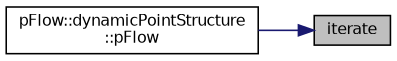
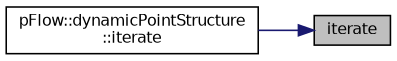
node "pFlow::dynamicPointStructure ::pFlow": label "pFlow::dynamicPointStructure ::pFlow" -> "pFlow::dynamicPointStructure ::iterate"
